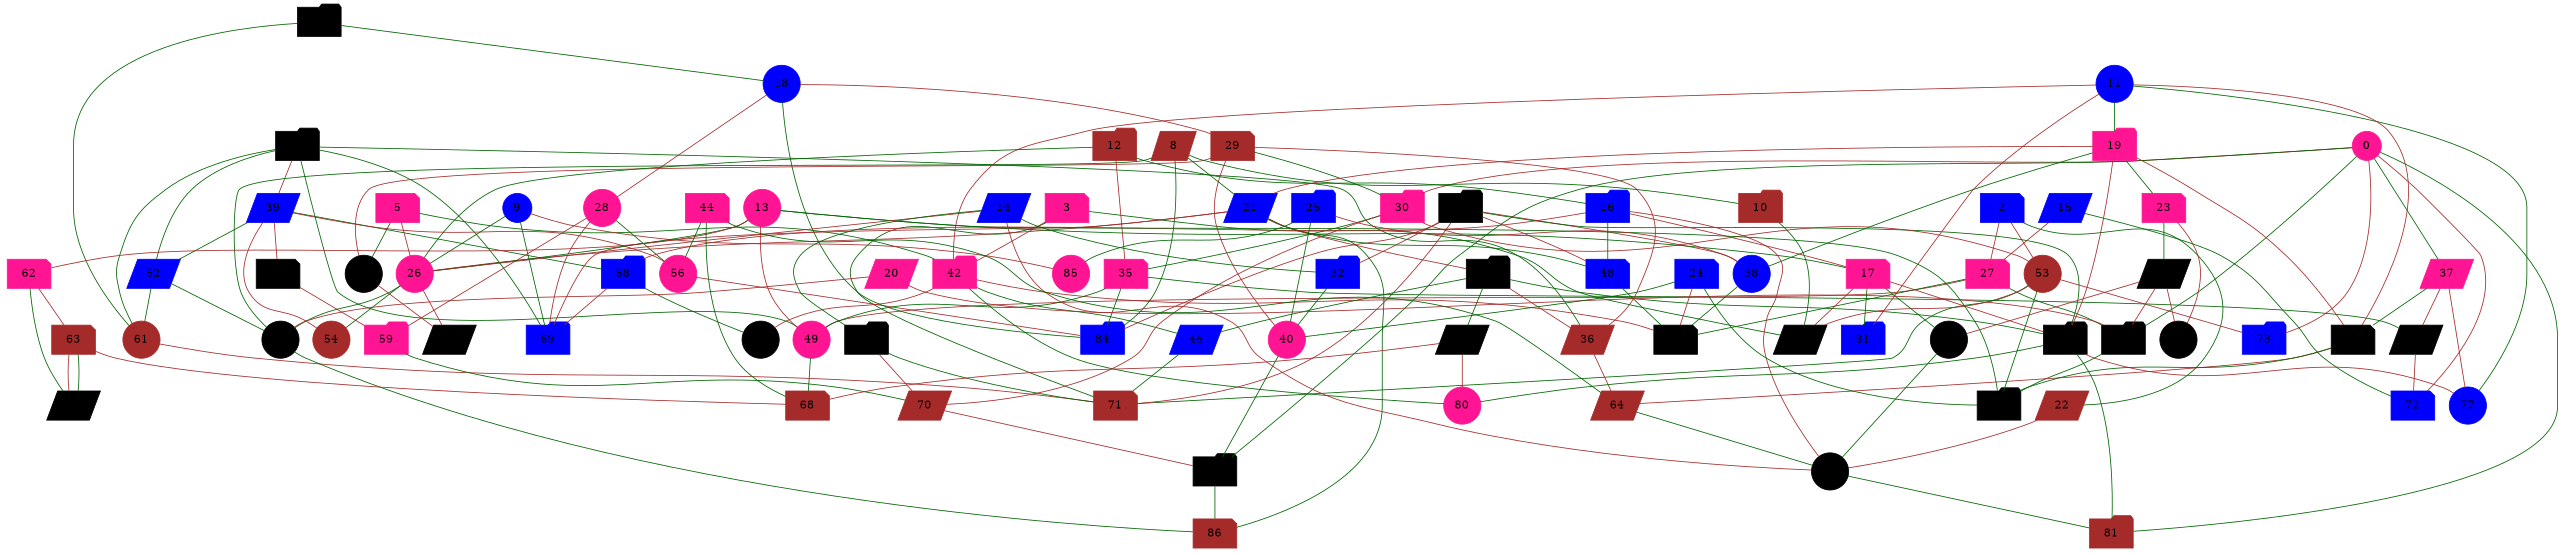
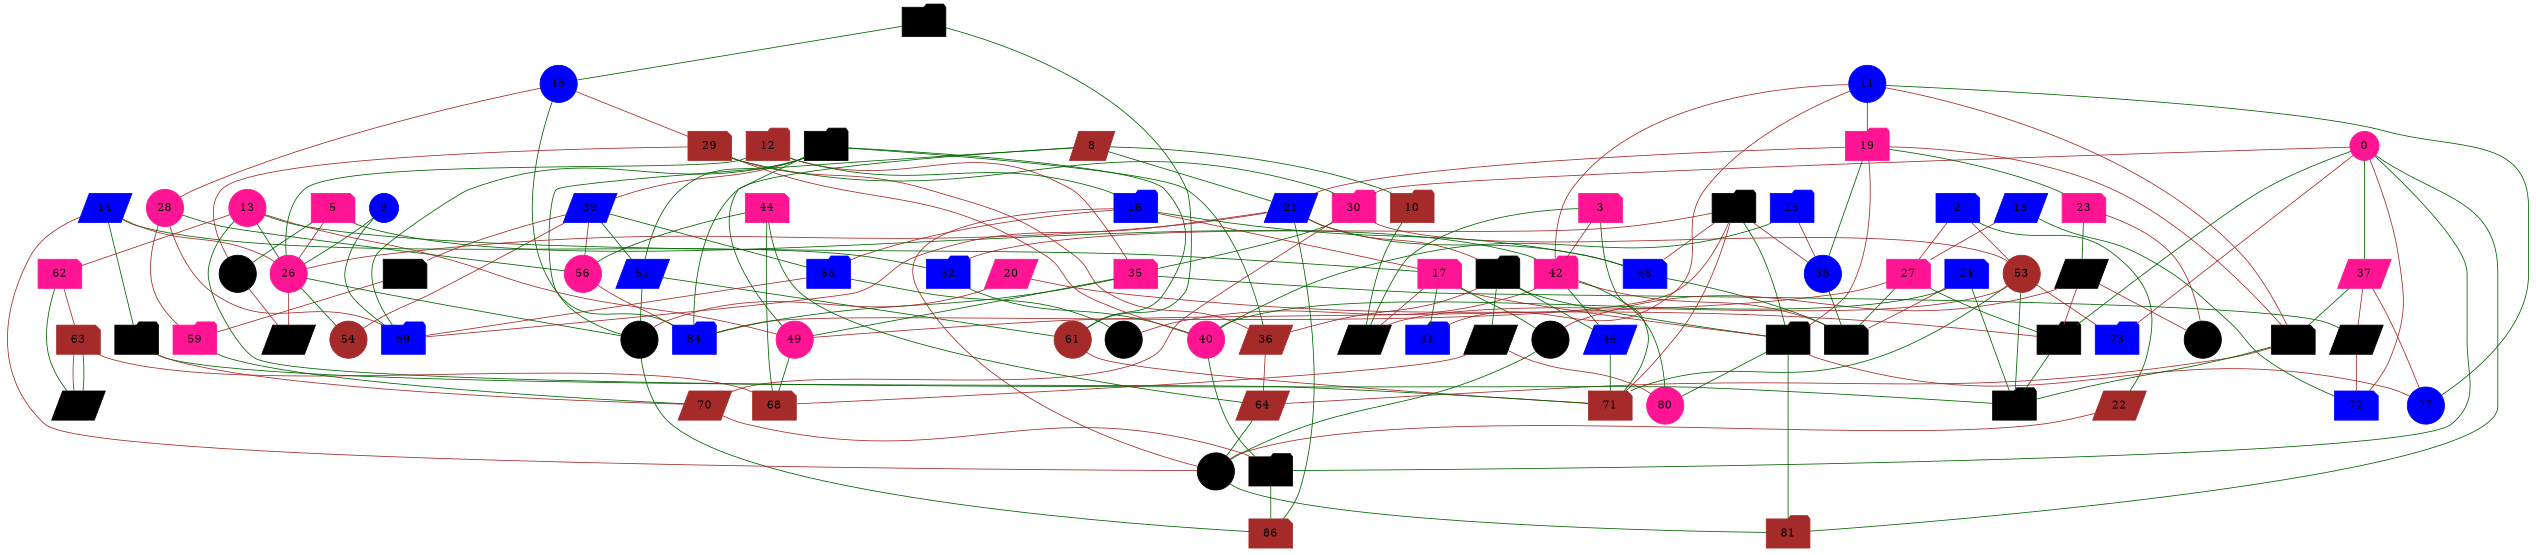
node "85": removed
